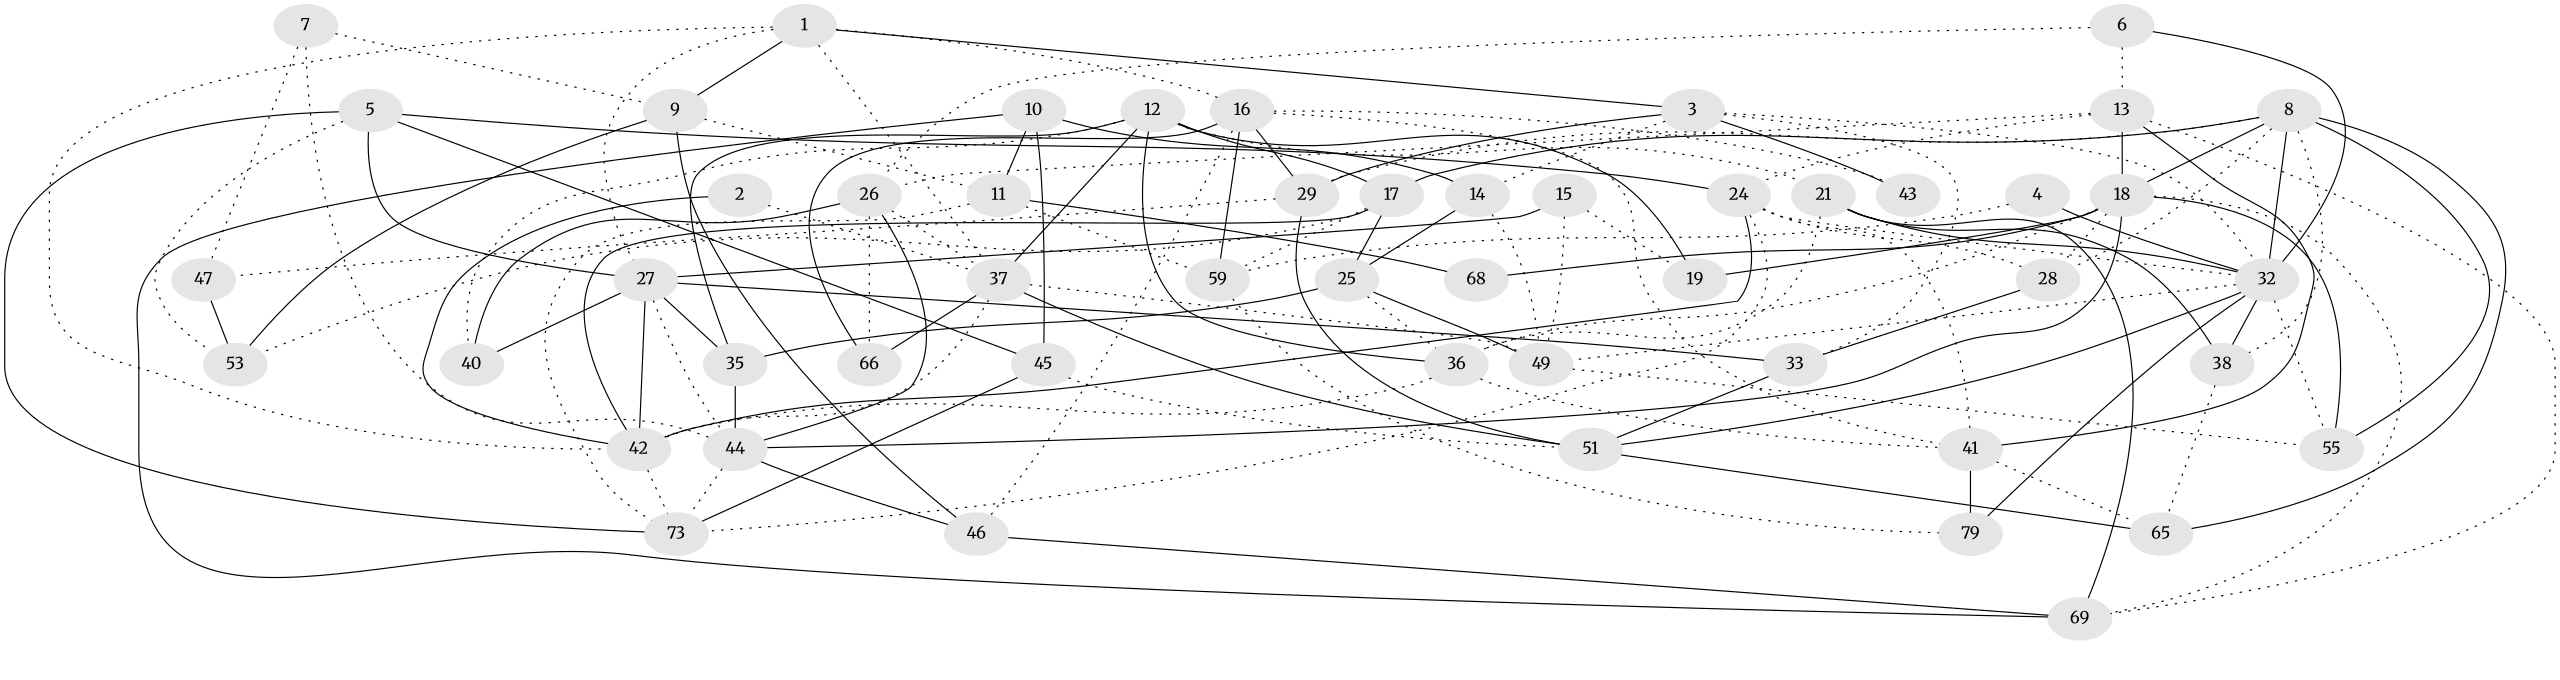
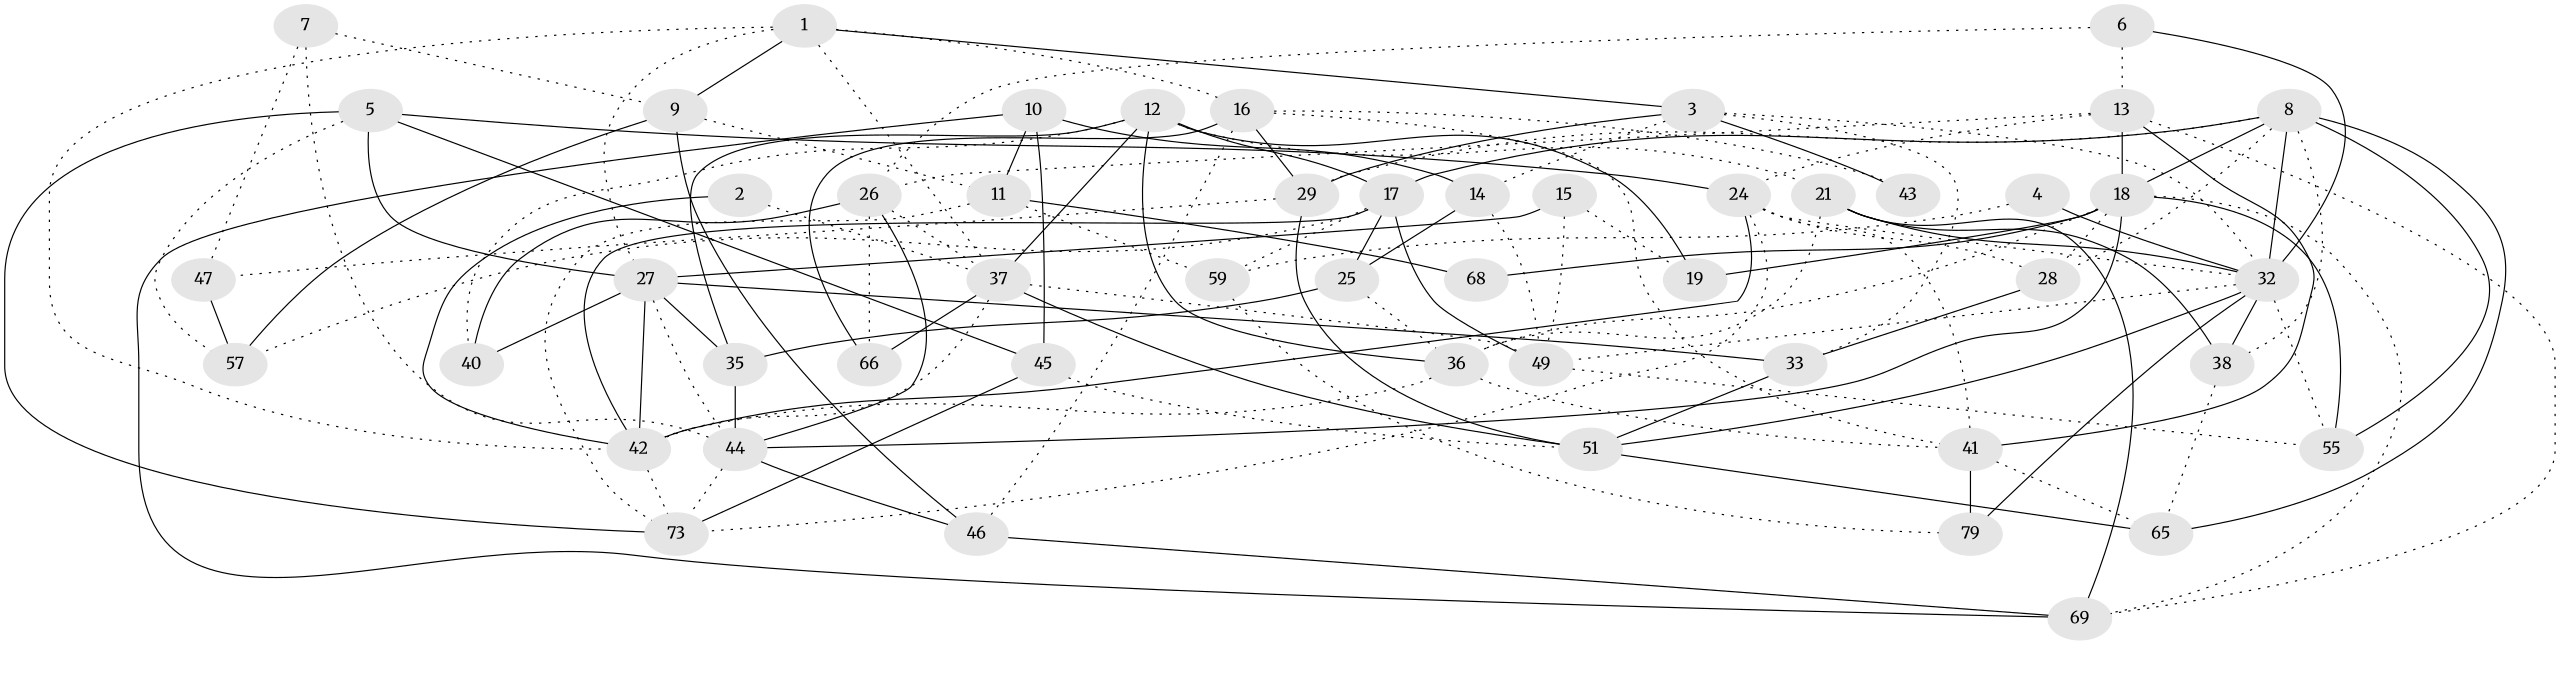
edge "16" -- "59": removed
edge "25" -- "49": now "17" -- "49"
node "53": label "53" -> "57"
